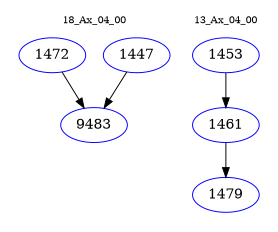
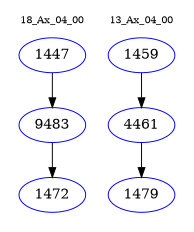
node "1453": label "1453" -> "1459"
edge "1472" -> "9483": reversed
node "1461": label "1461" -> "4461"
